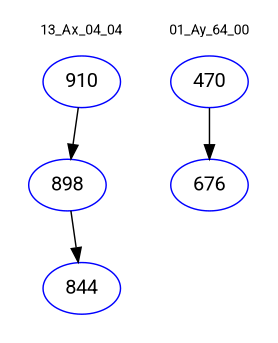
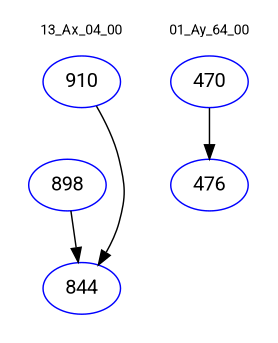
cluster "13_Ax_04_04": label "13_Ax_04_04" -> "13_Ax_04_00"
edge "910" -> "898": now "910" -> "844"
node "676": label "676" -> "476"
